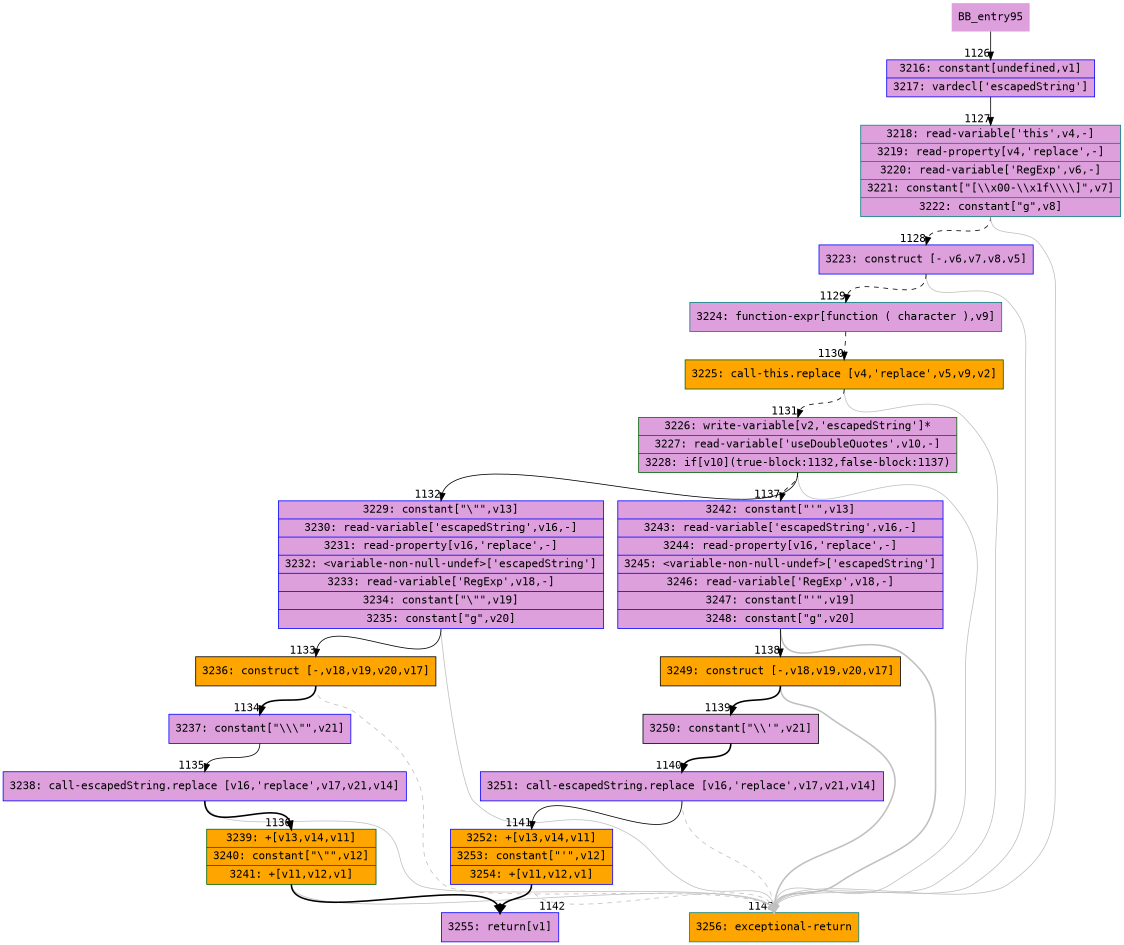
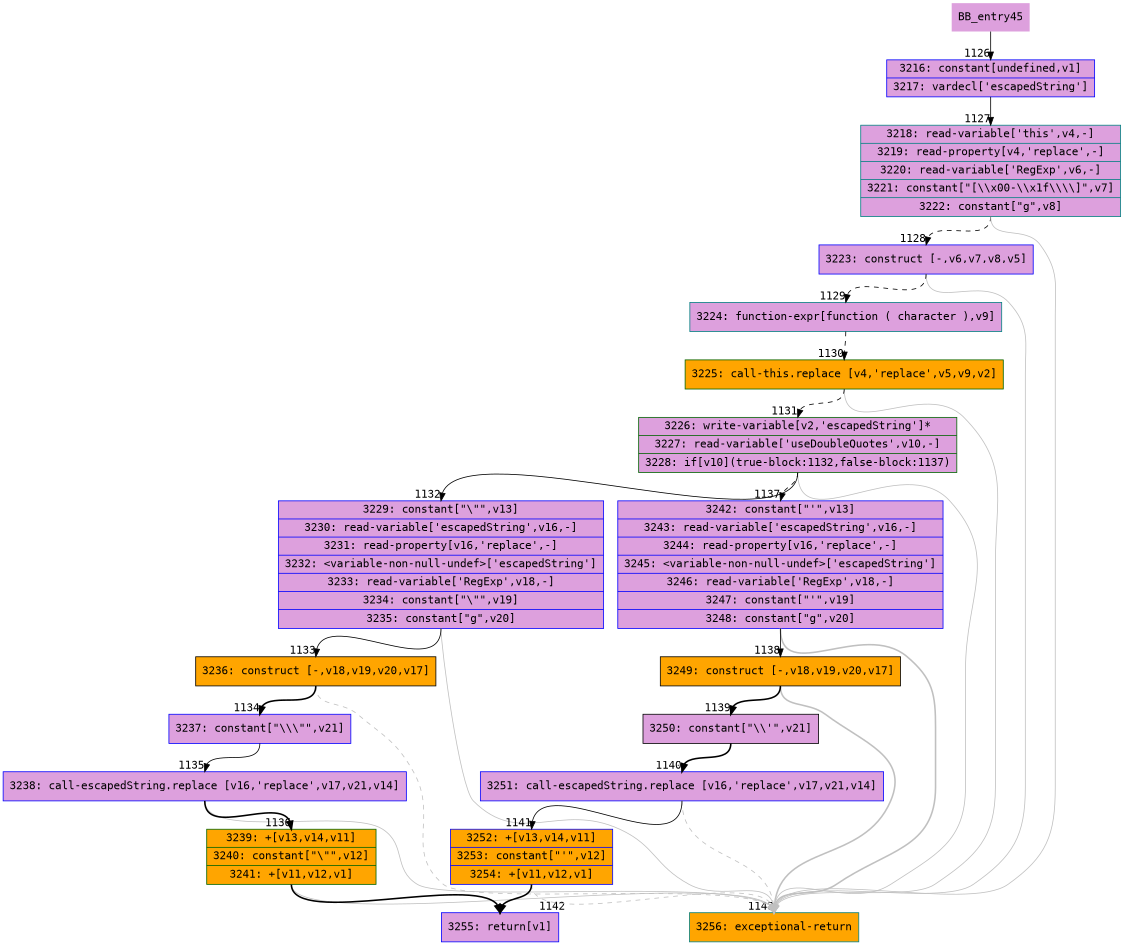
node "BB_entry95": label "BB_entry95" -> "BB_entry45"
